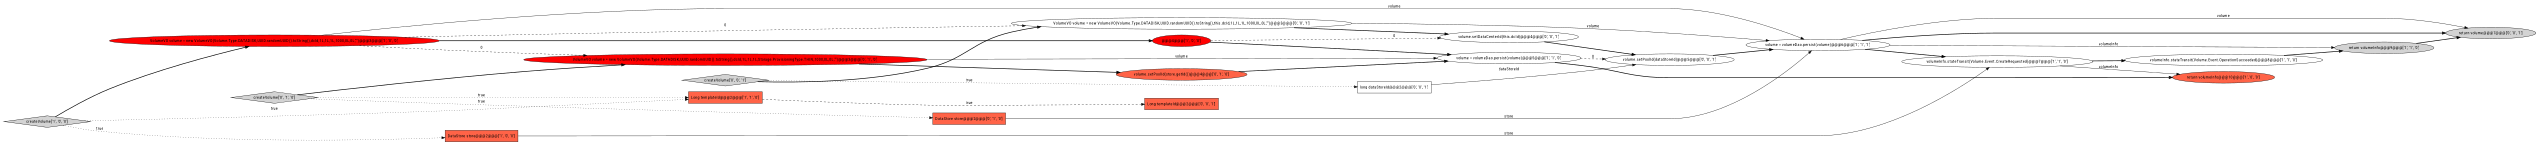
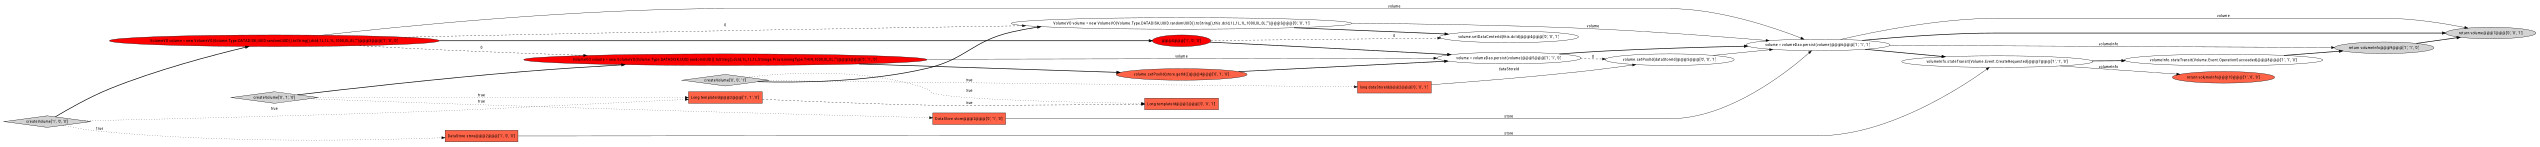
edge "volume.setDataCenterId(this.dcId)@@@4@@@['0', '0', '1']" -> "volume.setPoolId(dataStoreId)@@@5@@@['0', '0', '1']": removed
edge "volume.setPoolId(dataStoreId)@@@5@@@['0', '0', '1']" -> "volume = volumeDao.persist(volume)@@@6@@@['1', '1', '1']": style bold -> solid
edge "volume = volumeDao.persist(volume)@@@5@@@['1', '1', '0']" -> "return volumeInfo@@@10@@@['1', '0', '0']": now "volume = volumeDao.persist(volume)@@@5@@@['1', '1', '0']" -> "volume = volumeDao.persist(volume)@@@6@@@['1', '1', '1']"
node "long dataStoreId@@@2@@@['0', '0', '1']": fillcolor white -> tomato
edge "createVolume['0', '0', '1']" -> "Long templateId@@@2@@@['0', '0', '1']": added, label "true"
